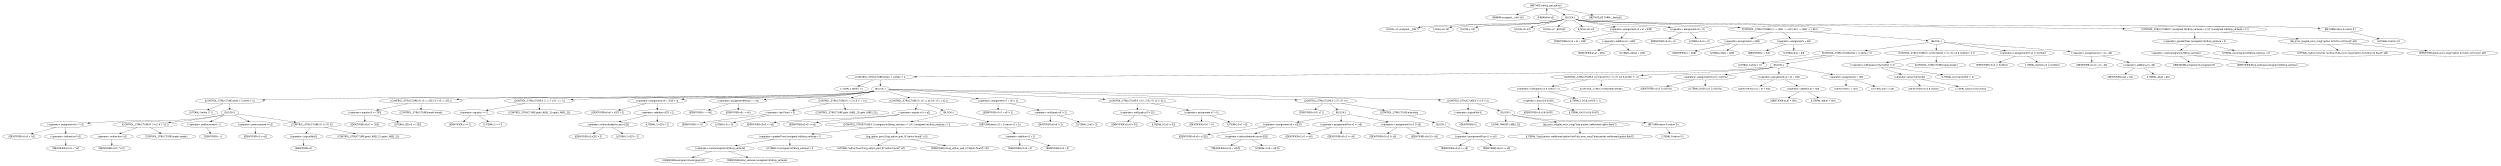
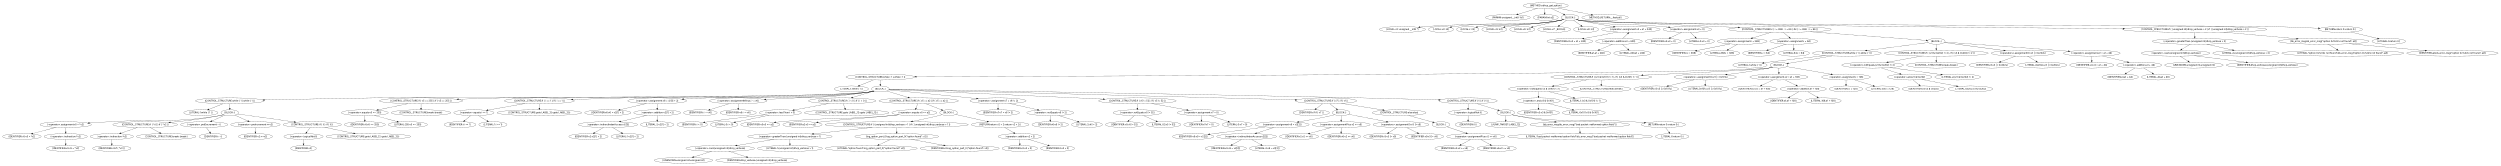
edge "(PARAM,int a2)" -> "(METHOD,udhcp_get_option)": reversed
node "(LOCAL,v5: int)": added
edge "(<operator>.assignment,v2 = a1 + 240)" -> "(<operator>.addition,a1 + 240)": reversed
